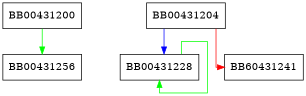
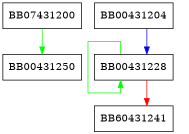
node "BB00431200": label "BB00431200" -> "BB07431200"
edge "BB00431204" -> "BB60431241": now "BB00431228" -> "BB60431241"
node "BB00431256": label "BB00431256" -> "BB00431250"
